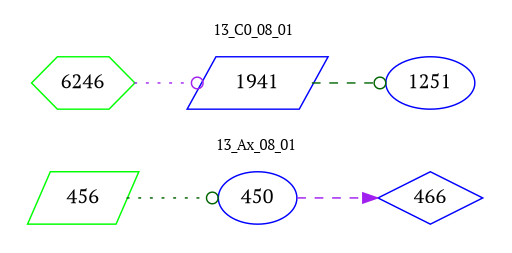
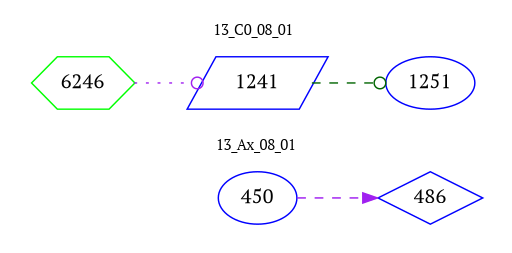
node "1941": label "1941" -> "1241"
node "456": removed
node "466": label "466" -> "486"
